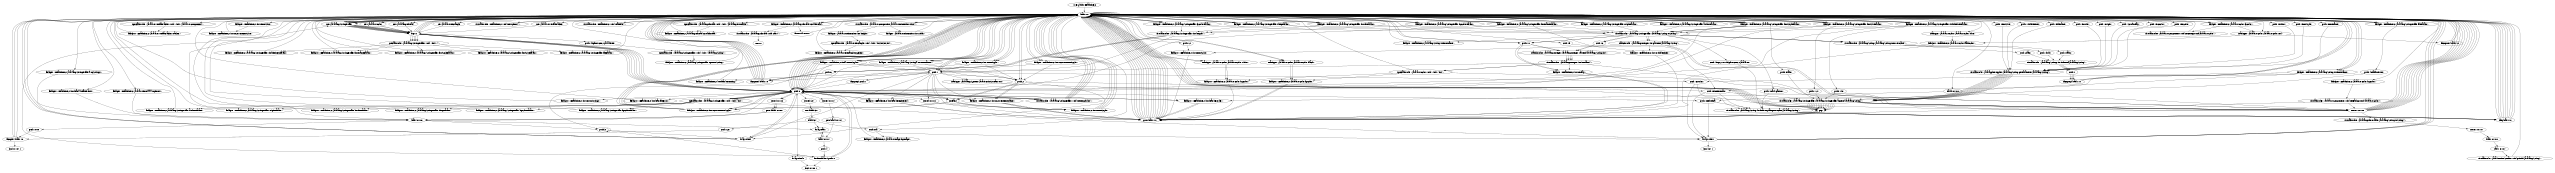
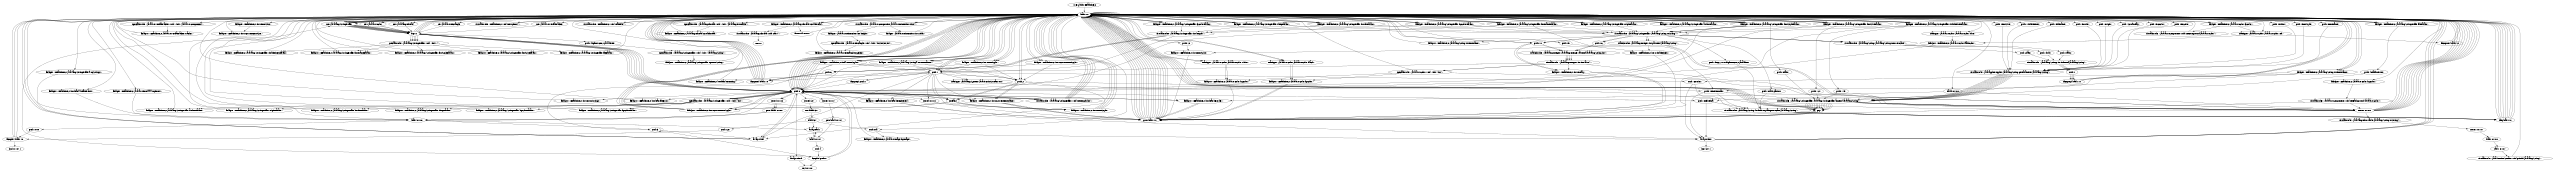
node "borderParam.i push 0": label "borderParam.i push 0" -> "ifcmplt.i push 0"
